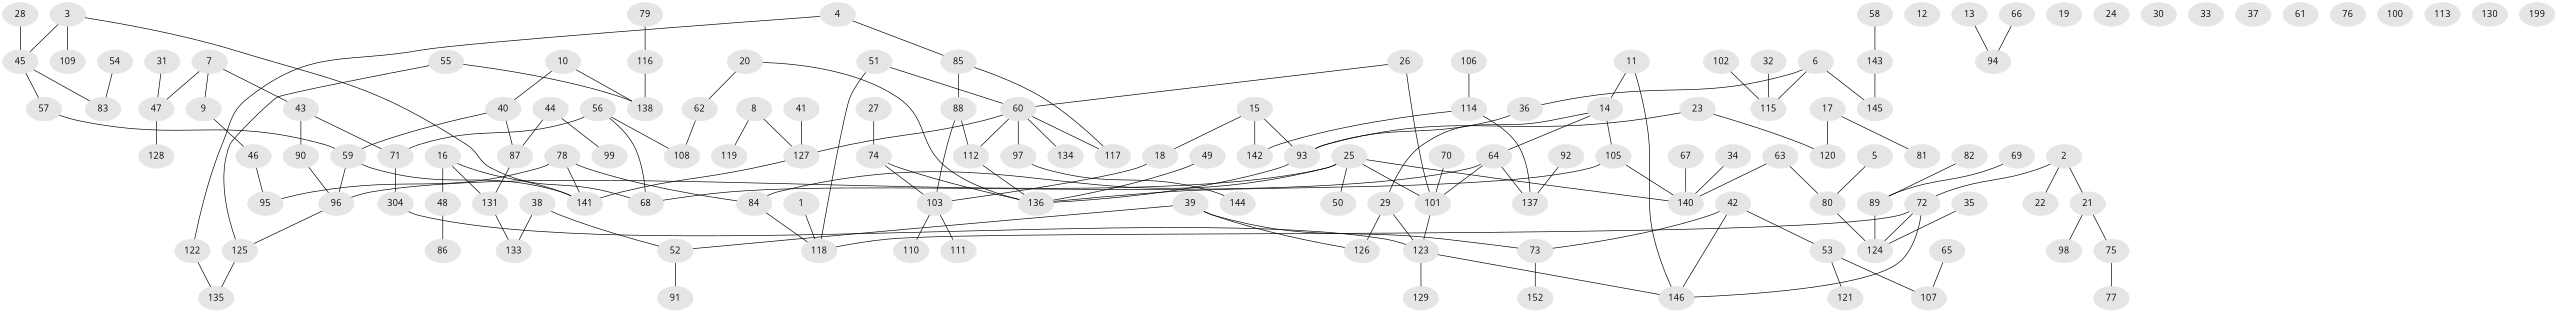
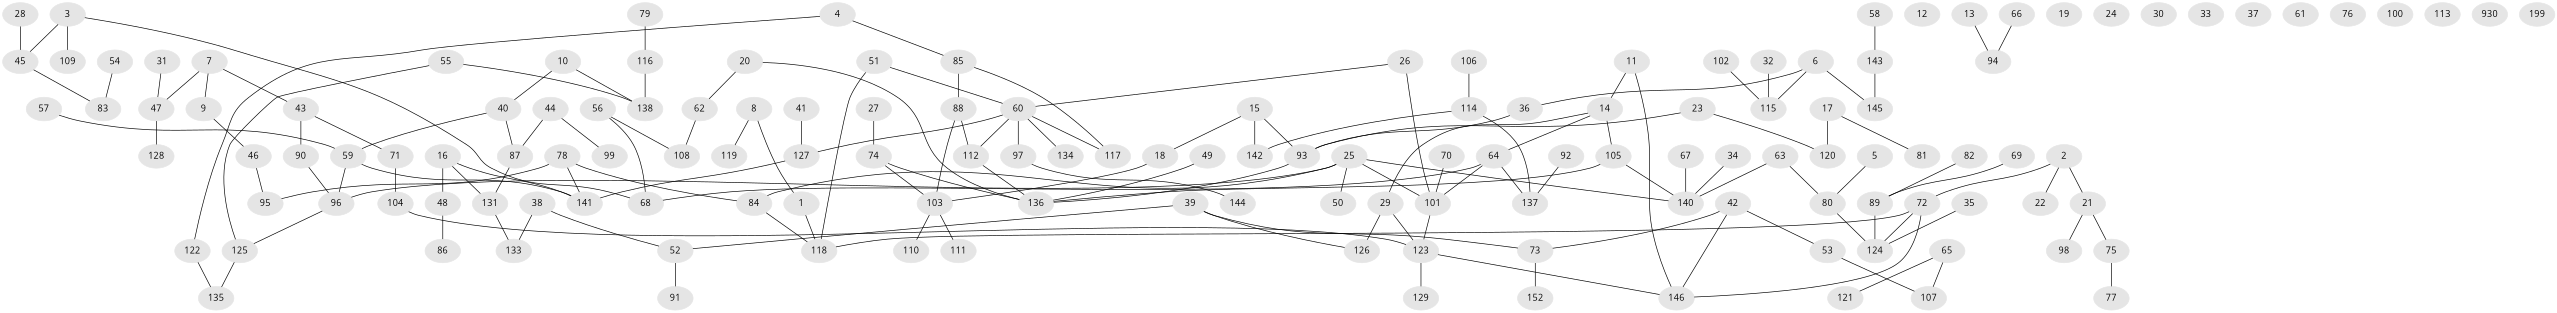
node "130": label "130" -> "930"
edge "45" -- "57": removed
edge "56" -- "71": removed
edge "8" -- "127": now "8" -- "1"
node "304": label "304" -> "104"
edge "53" -- "121": now "65" -- "121"
